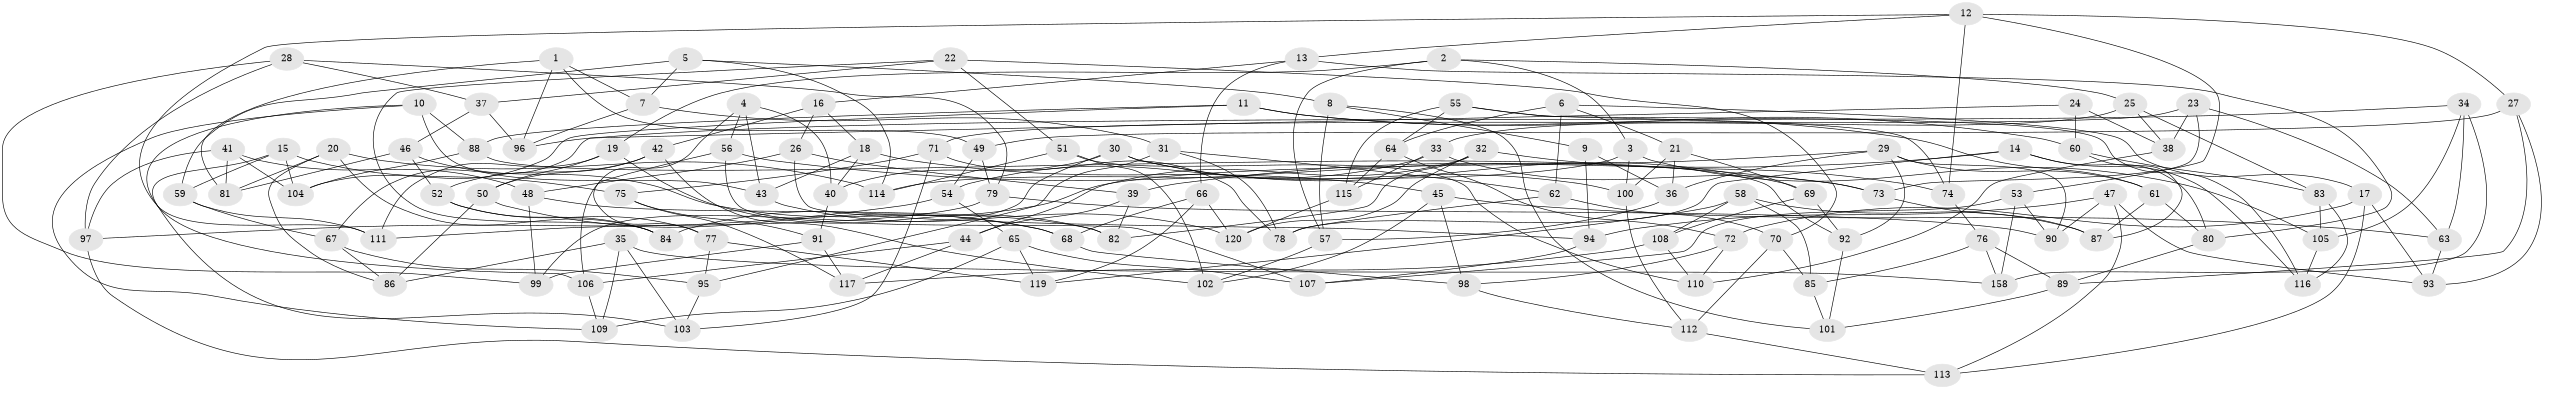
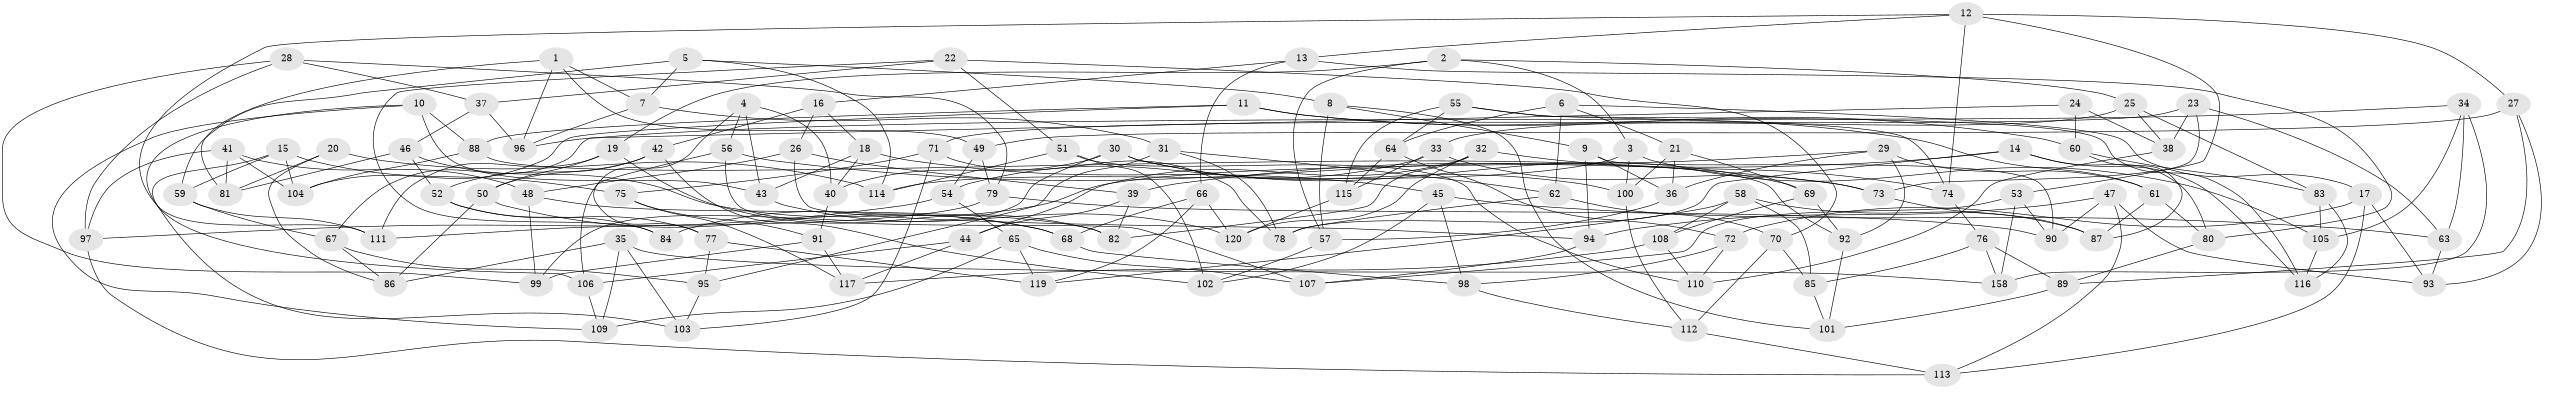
edge "29" -- "90": now "9" -- "90"
edge "20" -- "84": removed
